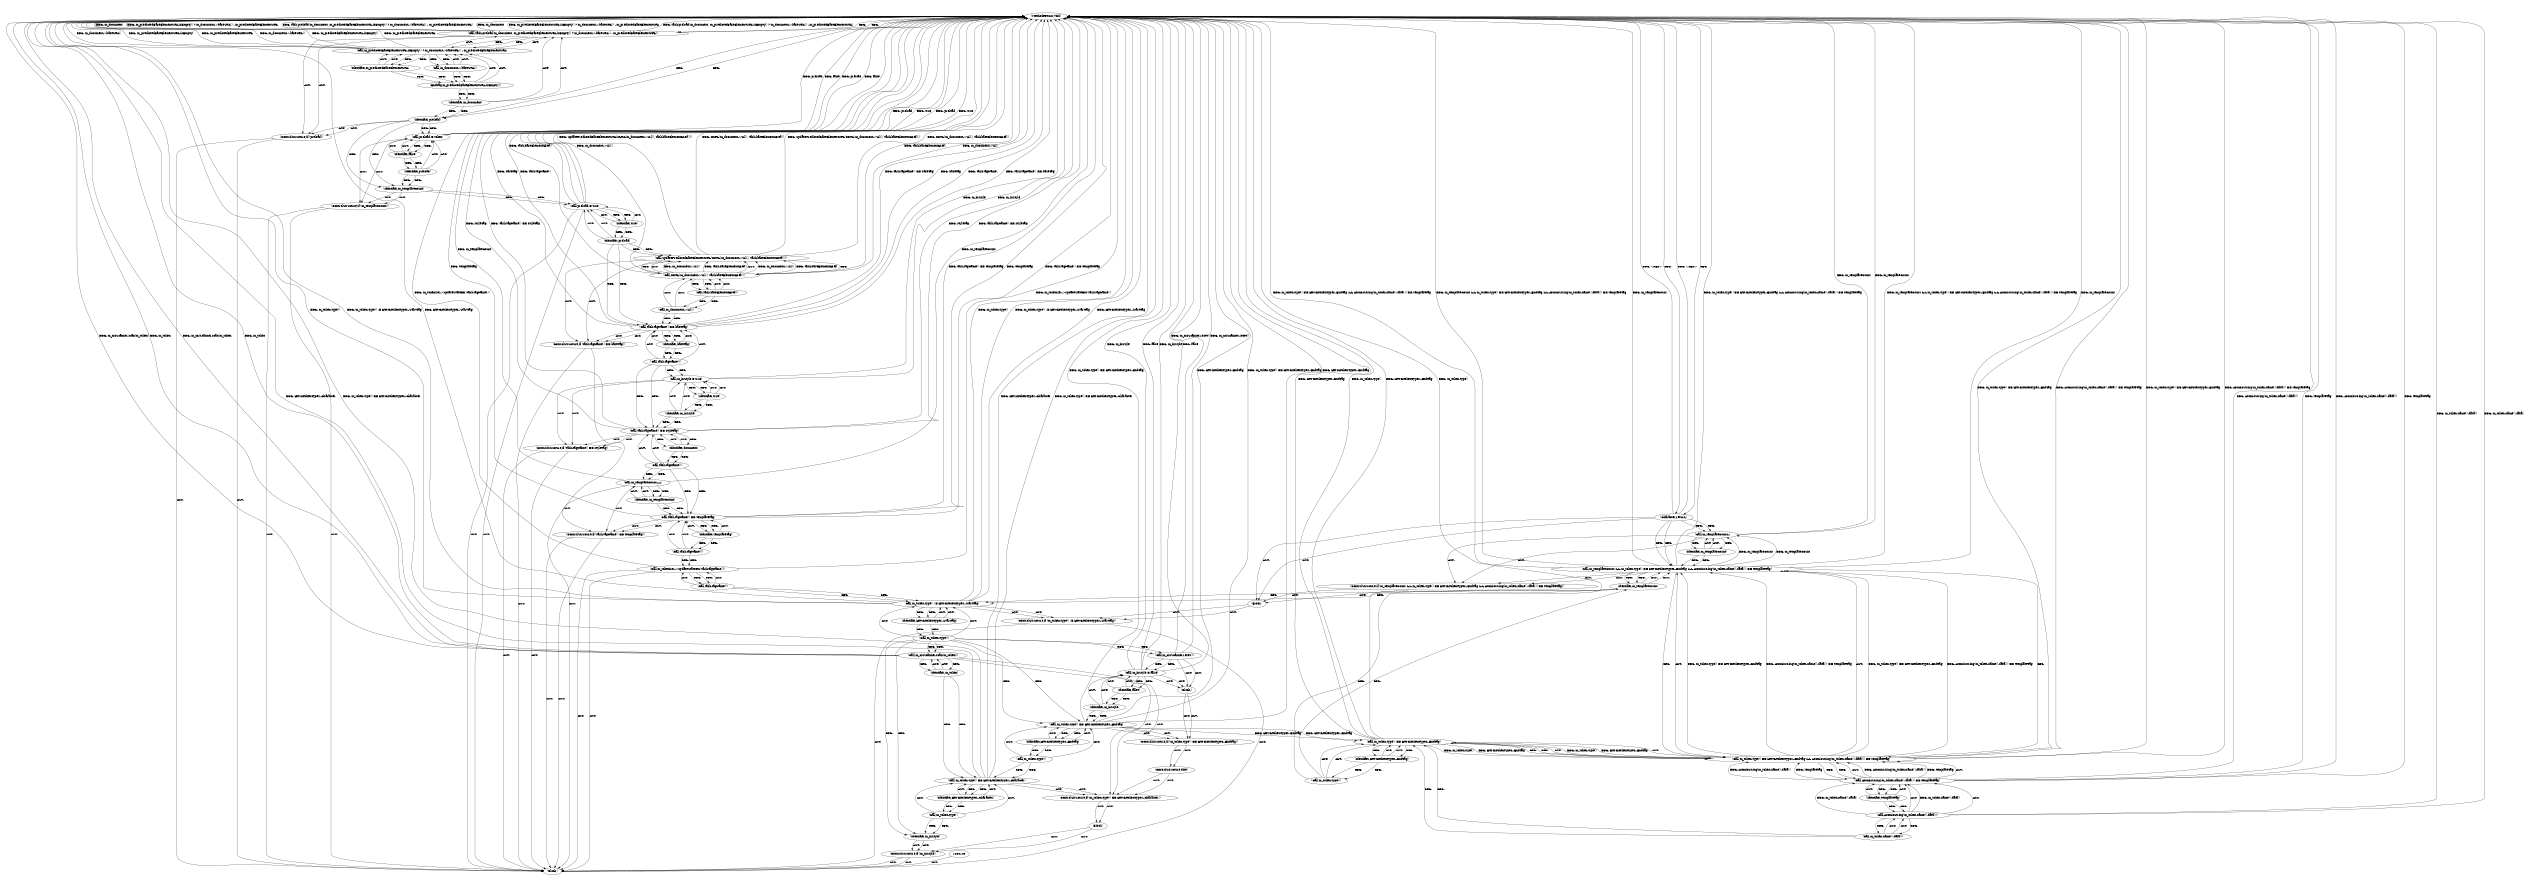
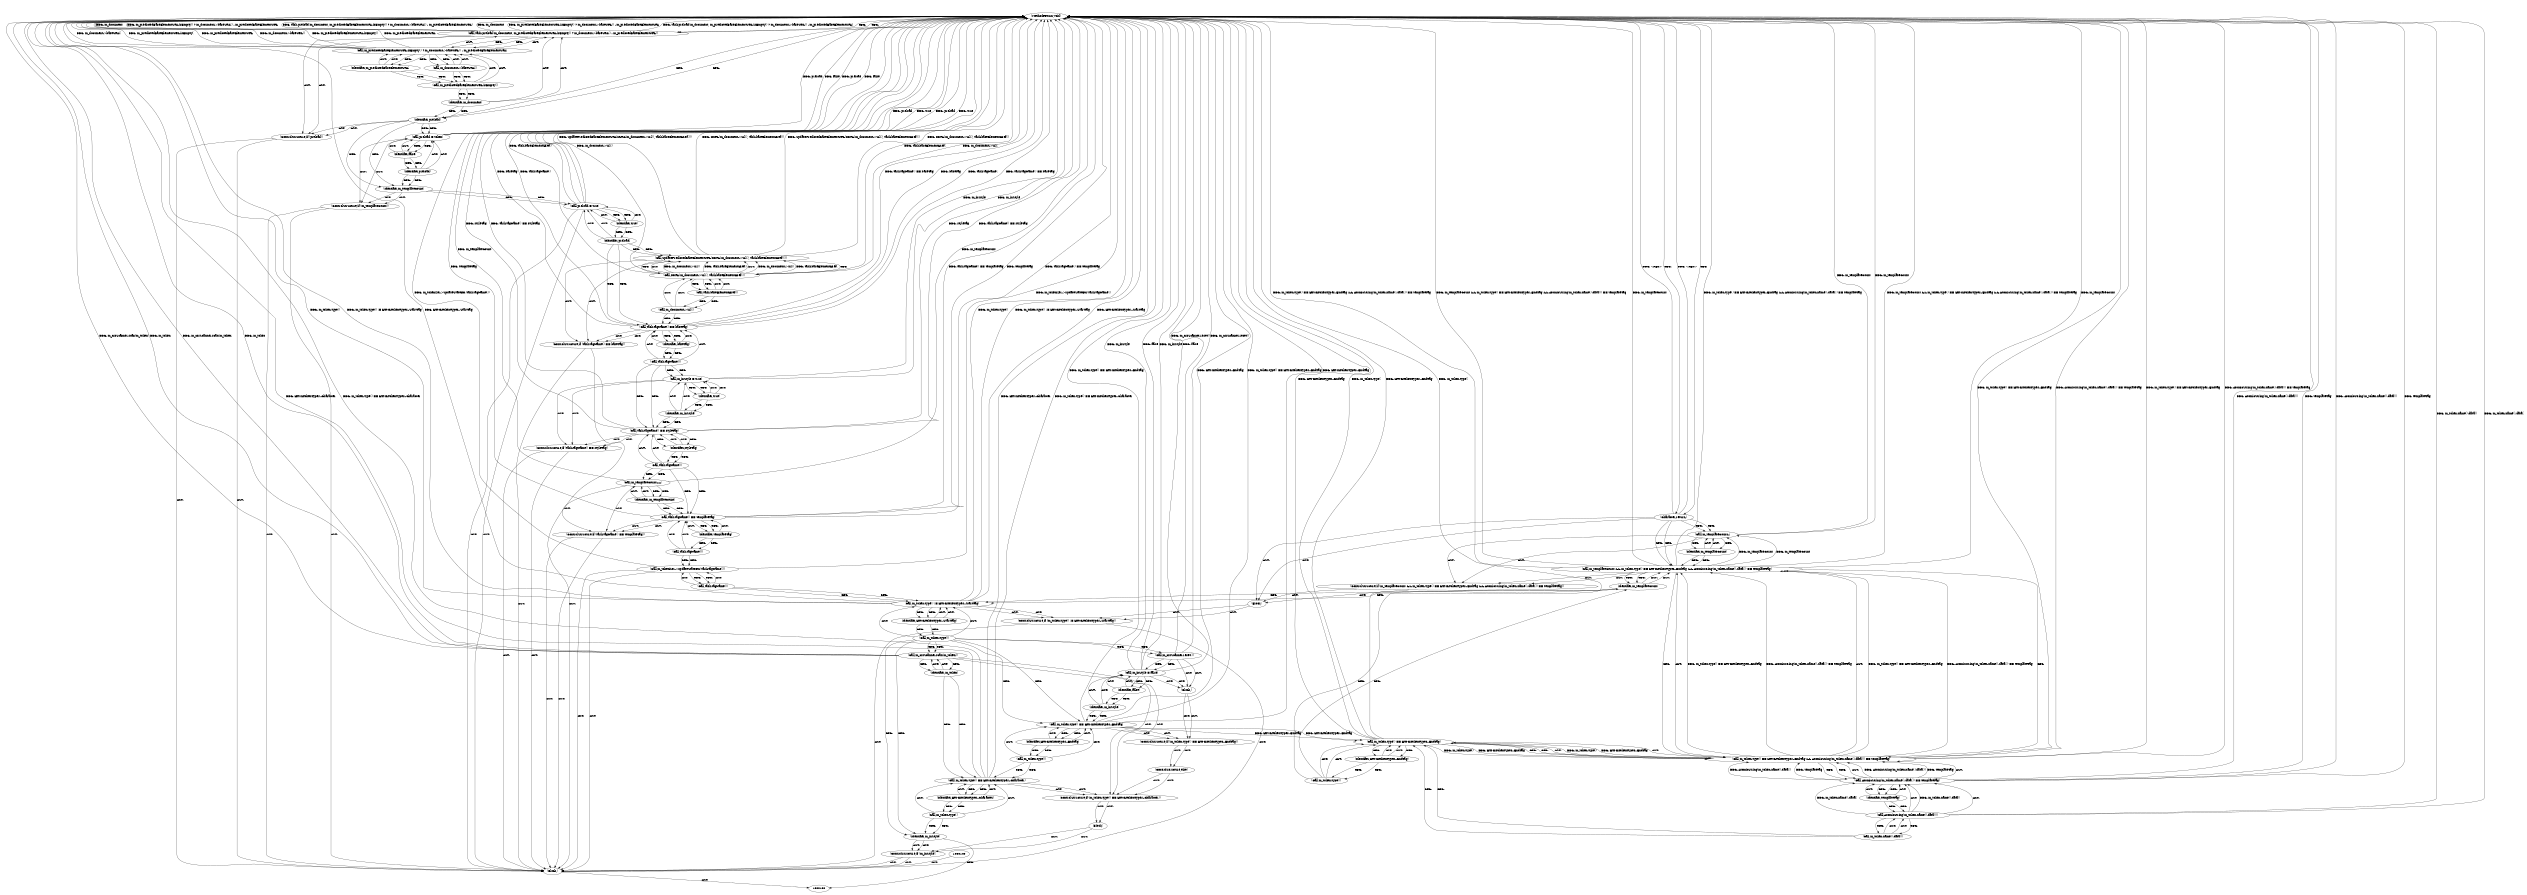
node "(EndTag,m_predictedBaseElementURL.isEmpty())": label "(EndTag,m_predictedBaseElementURL.isEmpty())" -> "(Call,m_predictedBaseElementURL.isEmpty())"
node "(Identifier,document)": label "(Identifier,document)" -> "(Identifier,styleTag)"
node "1000100": added
